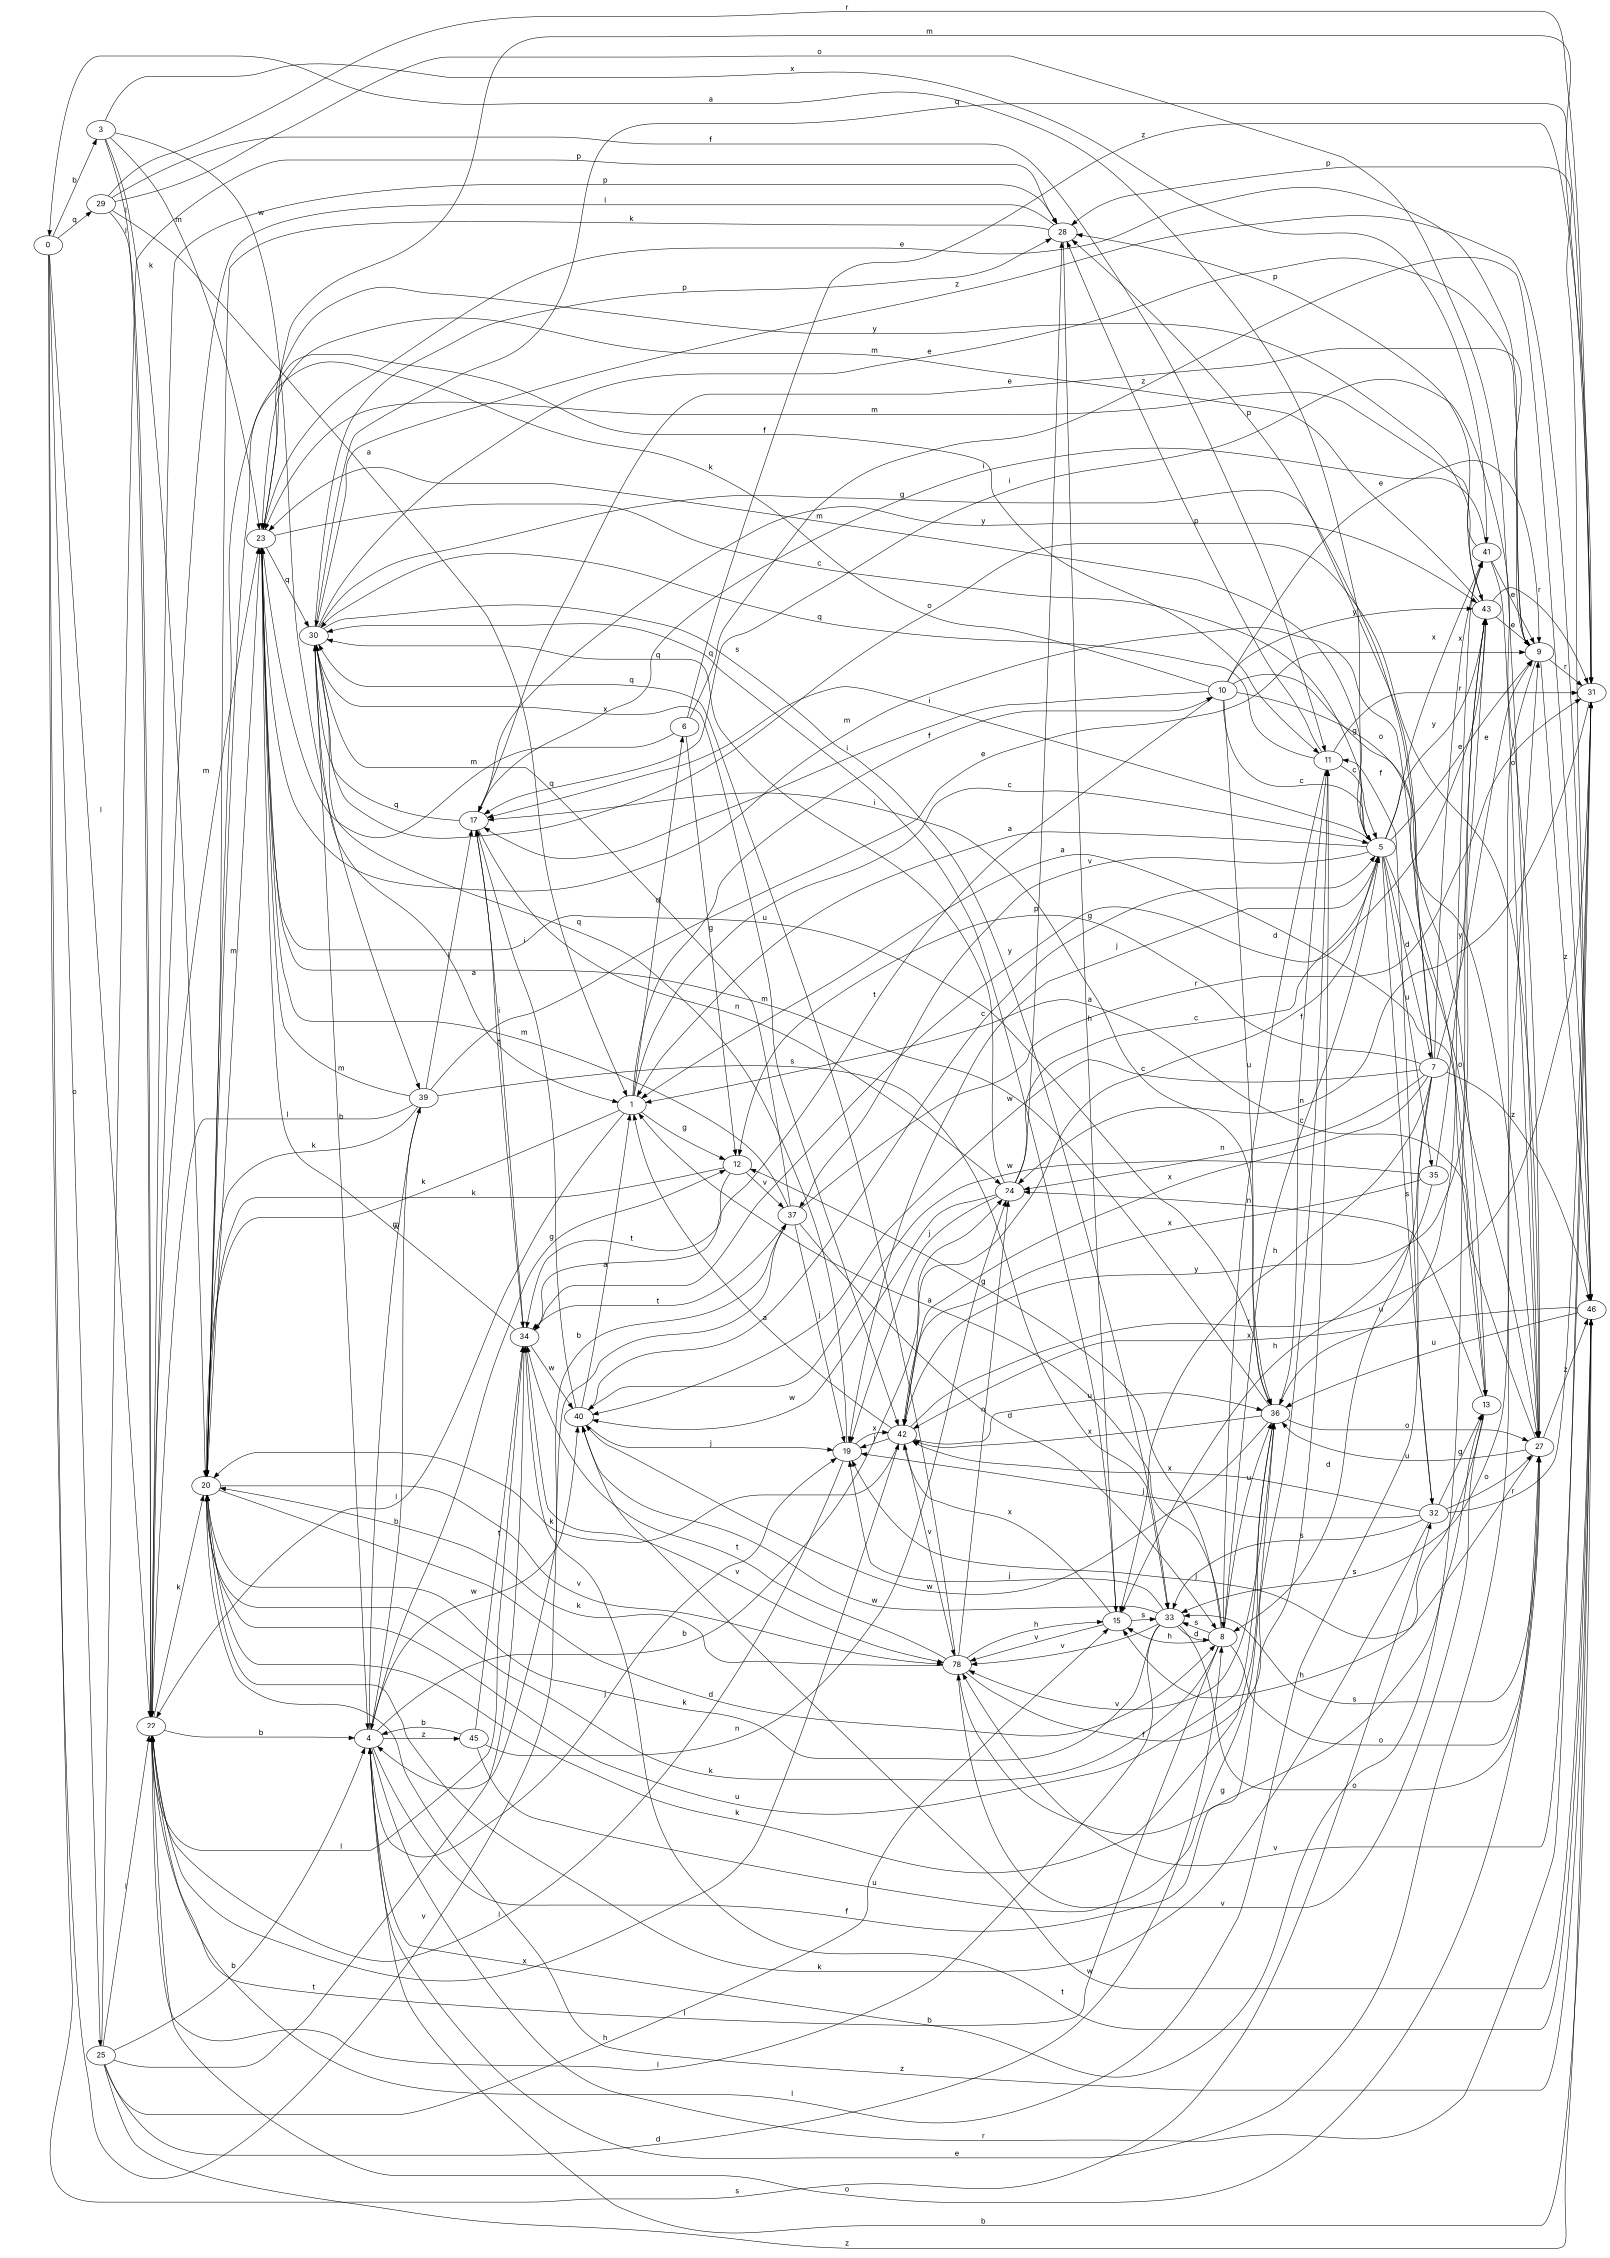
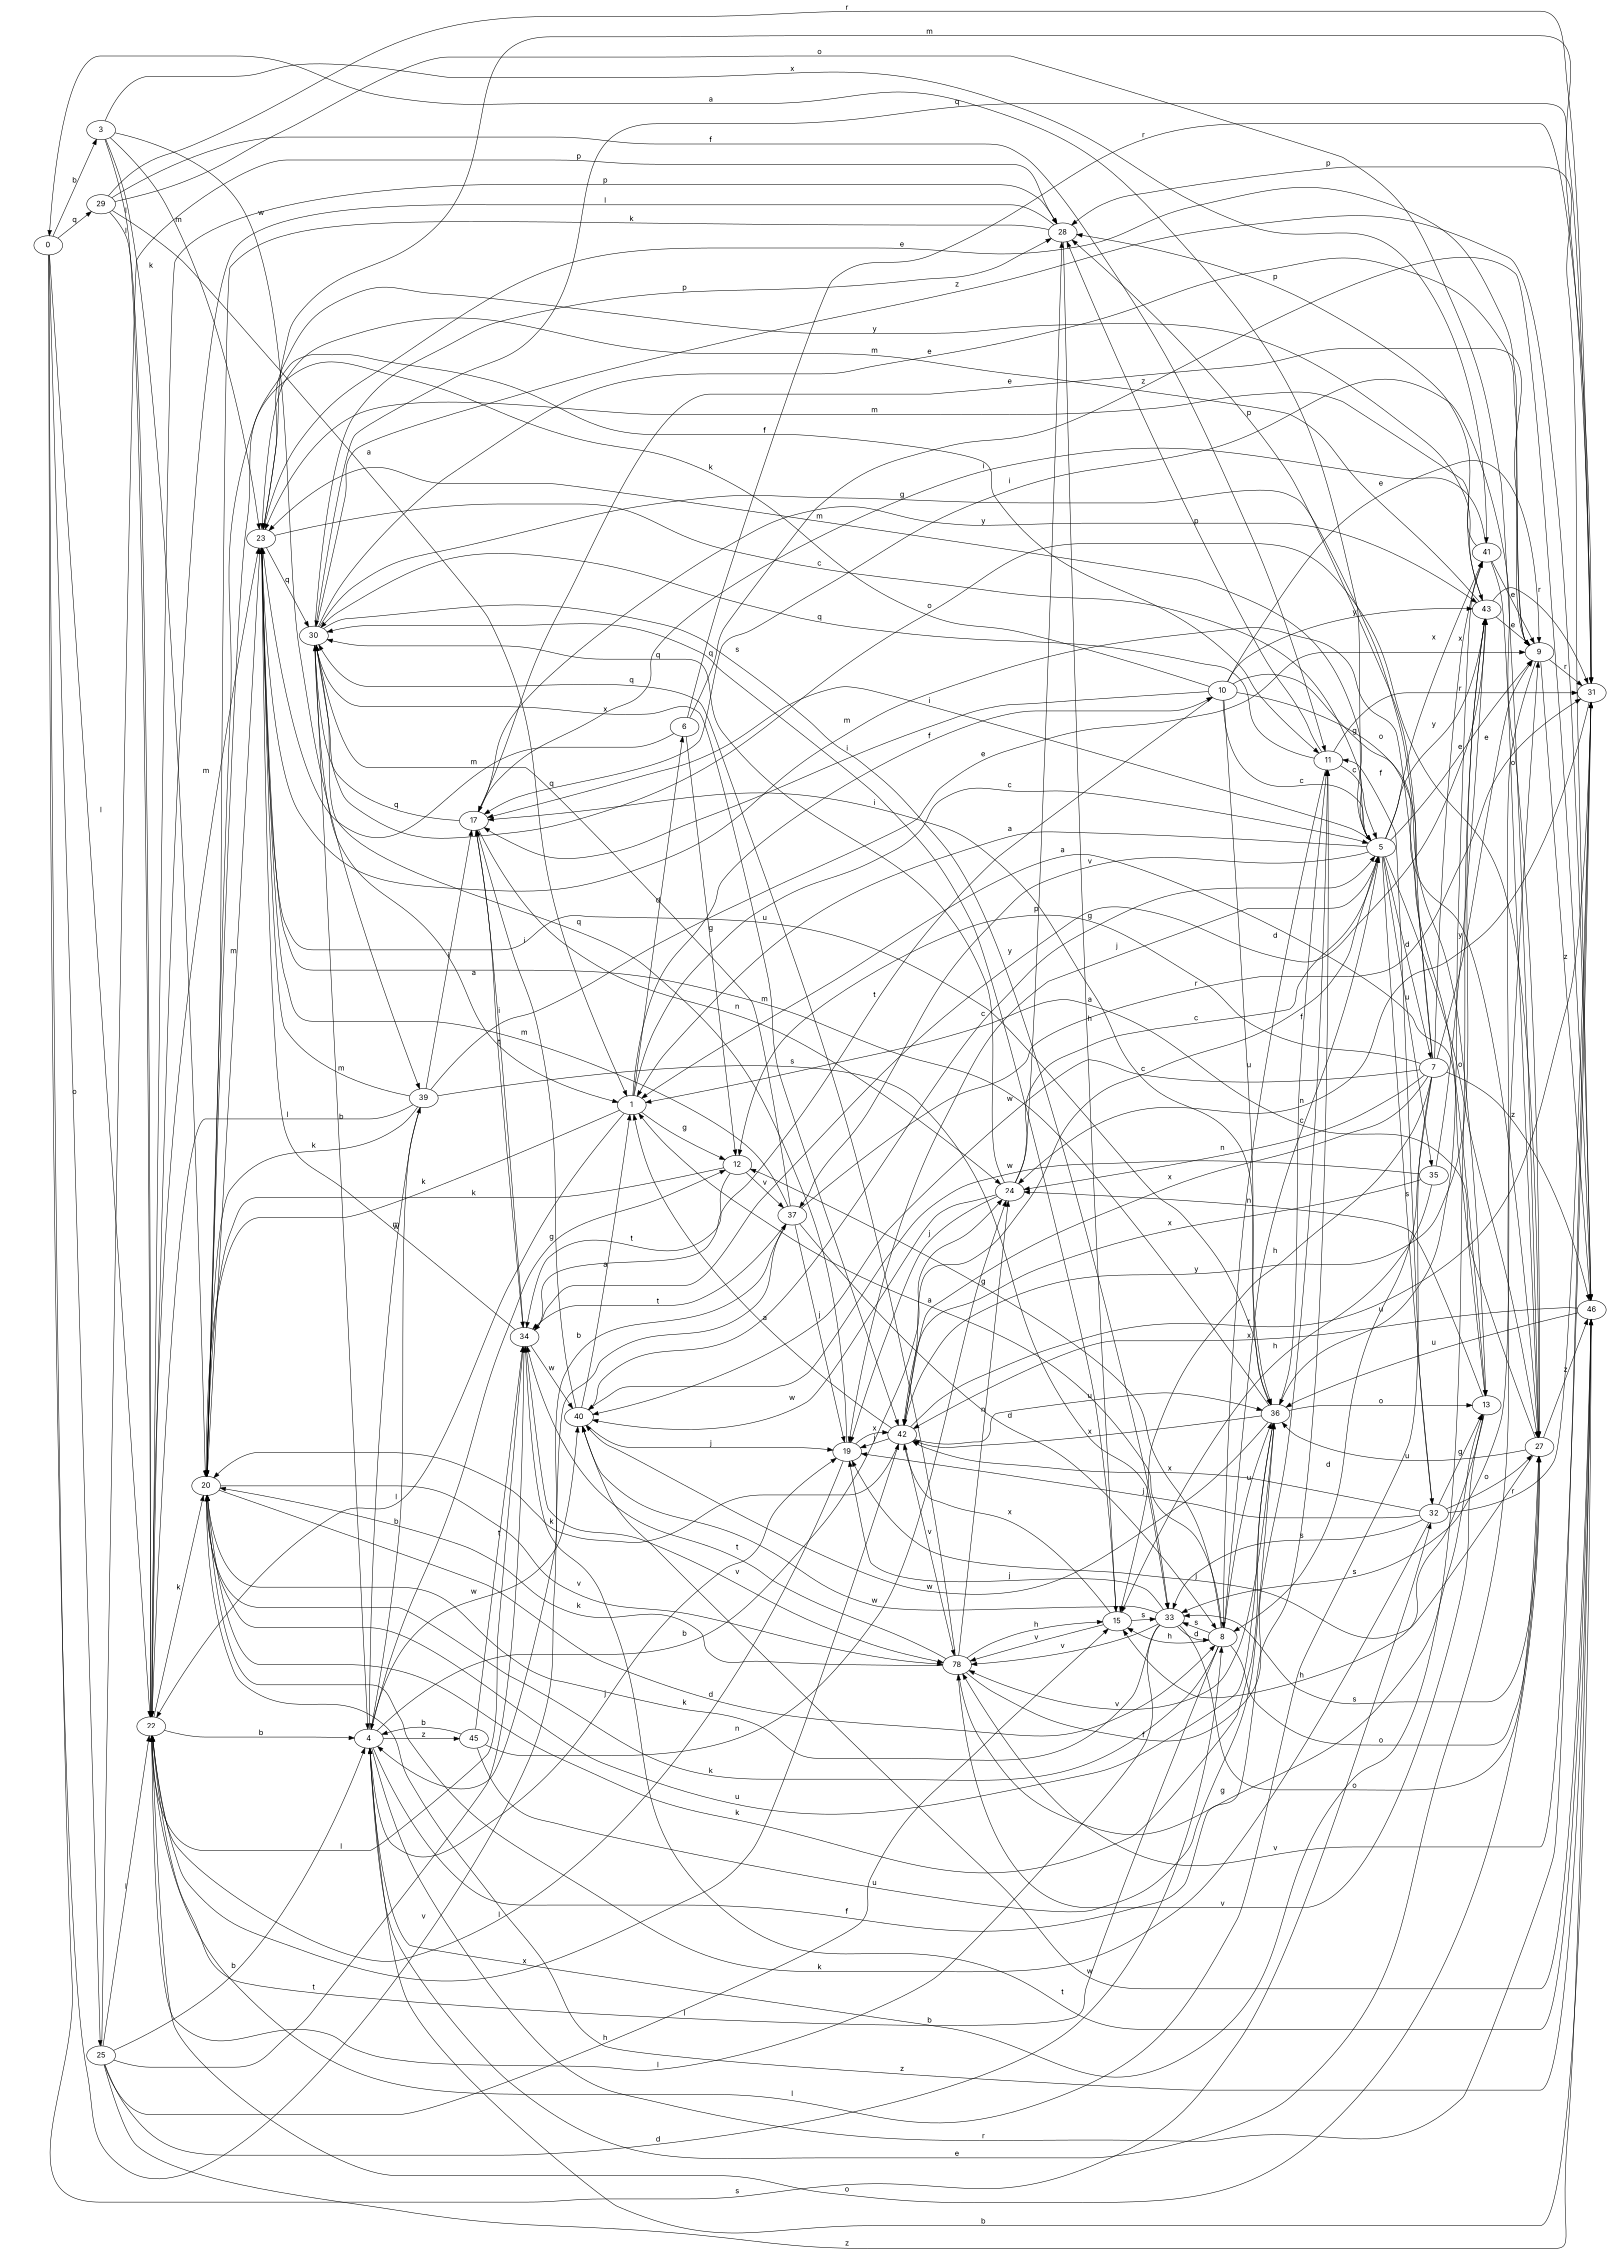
edge "6" -> "31": label "z" -> "r"
edge "36" -> "27": now "36" -> "13"
